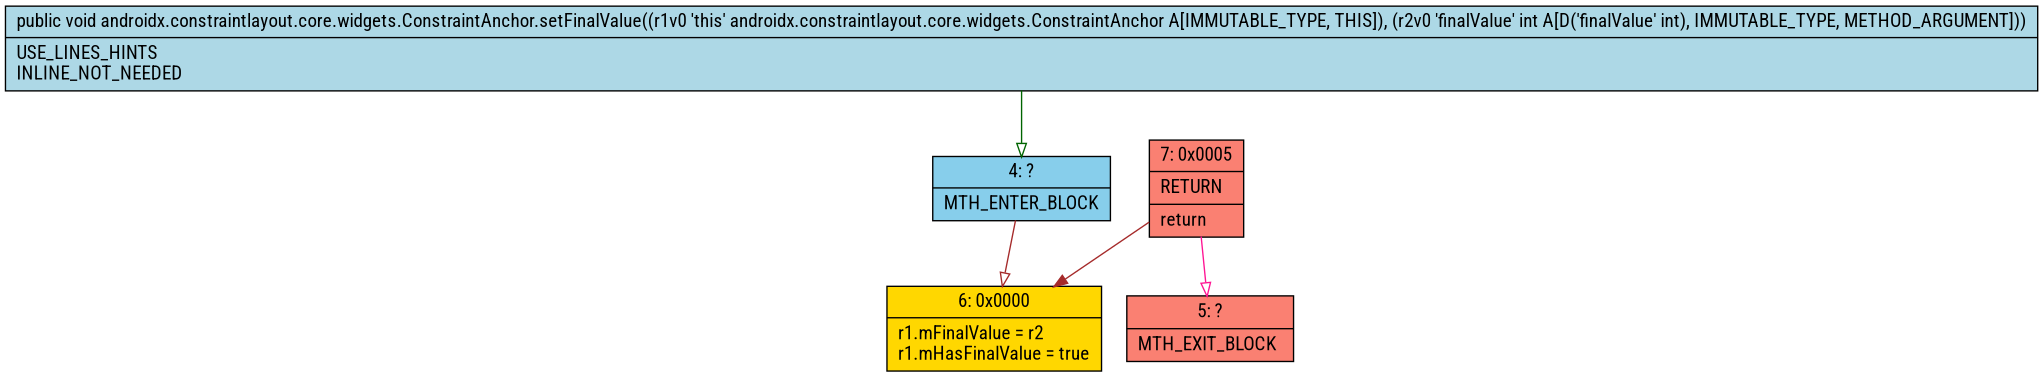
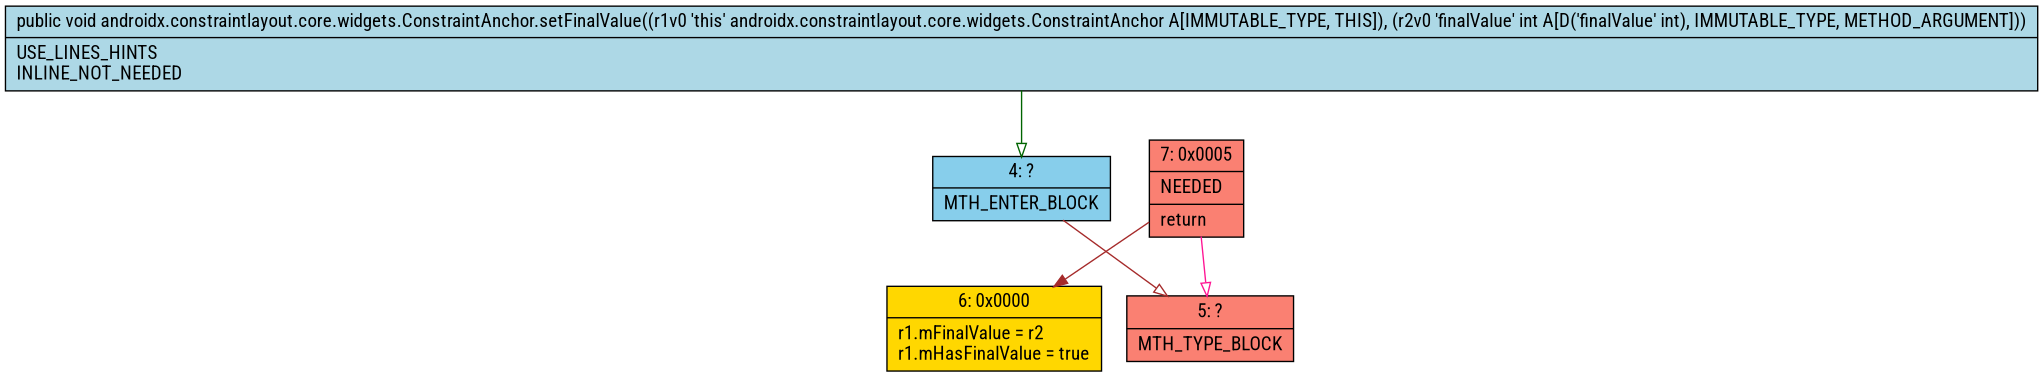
node "7: 0x0005": text "RETURN" -> "NEEDED"
edge "4: ?" -> "6: 0x0000": now "4: ?" -> "5: ?"
node "5: ?": text "MTH_EXIT_BLOCK" -> "MTH_TYPE_BLOCK"
